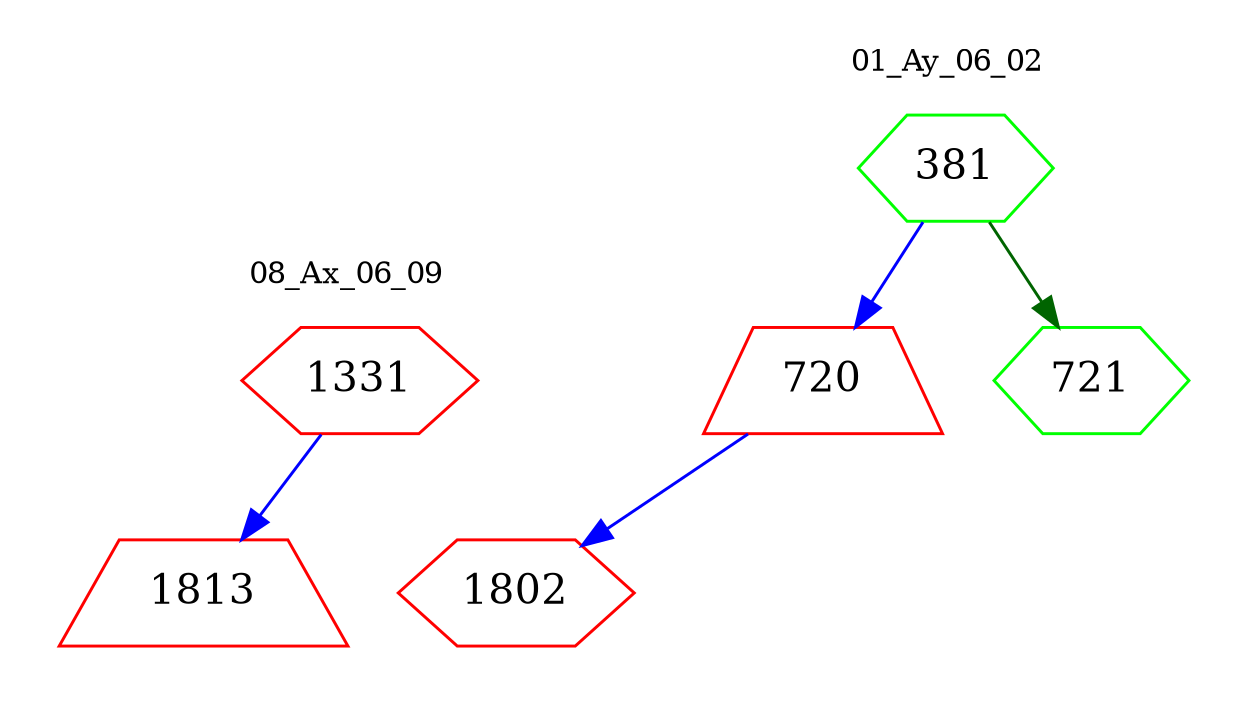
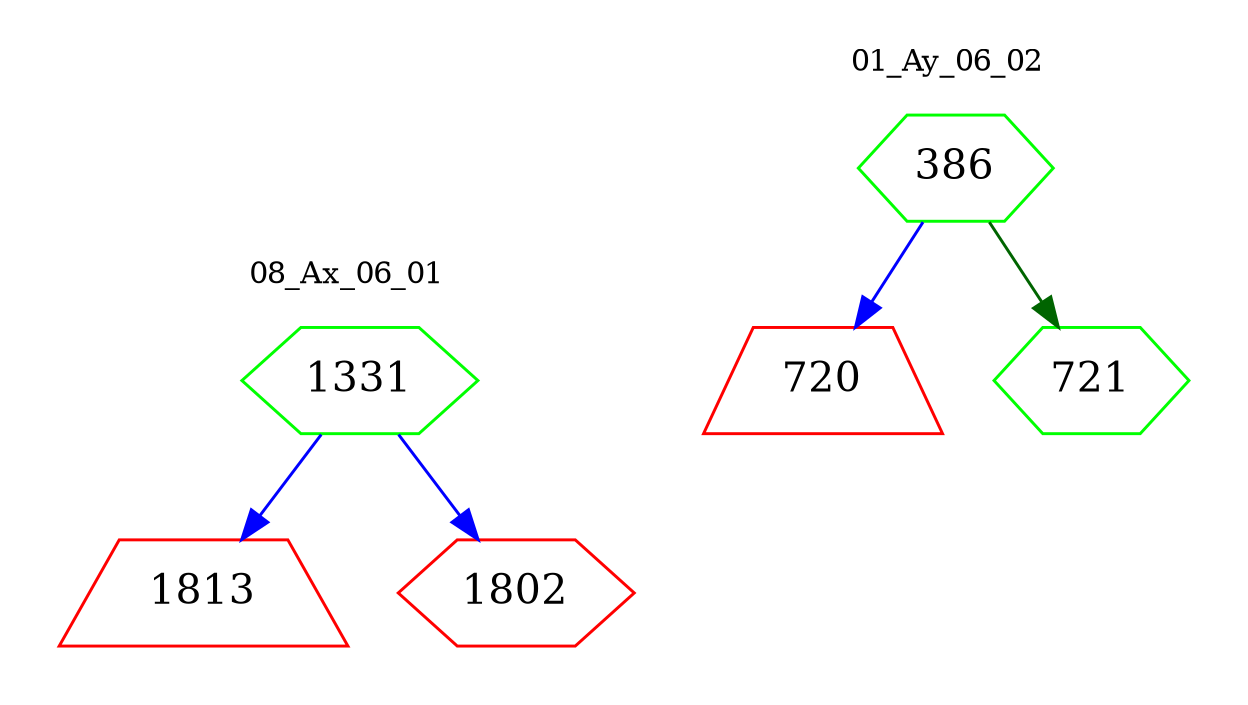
node "381": label "381" -> "386"
cluster "08_Ax_06_09": label "08_Ax_06_09" -> "08_Ax_06_01"
node "1331": color red -> green
edge "720" -> "1802": now "1331" -> "1802"
